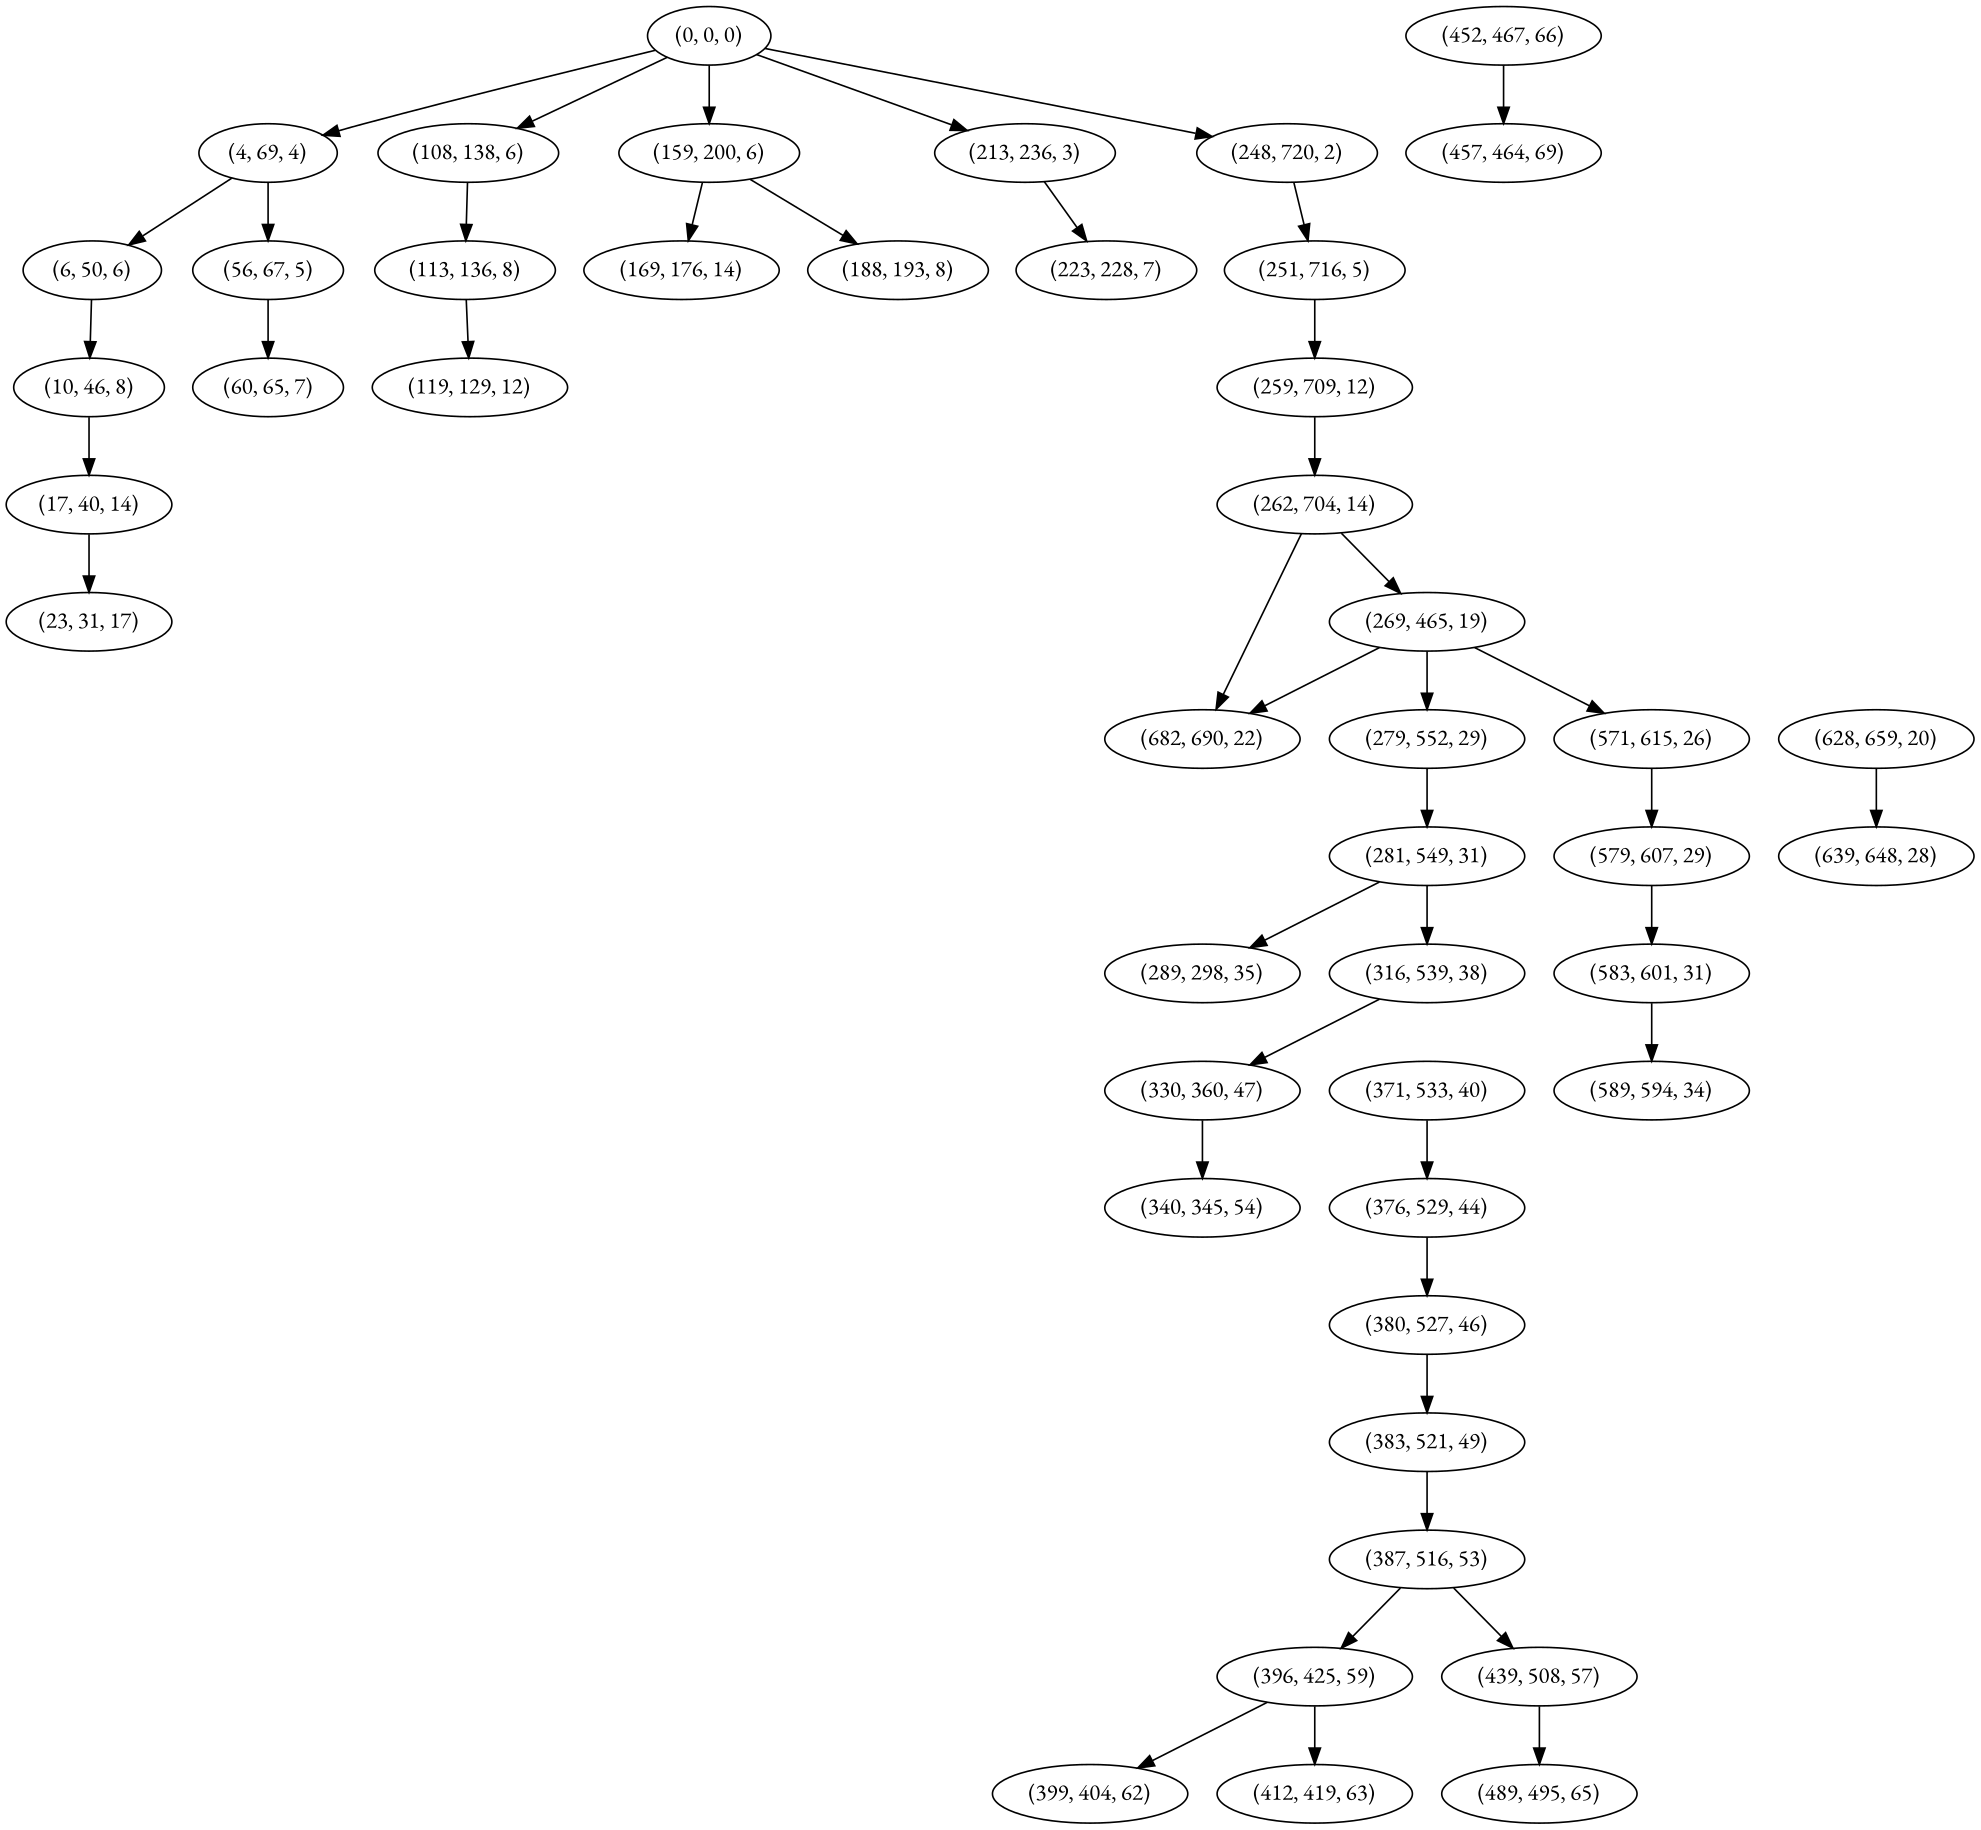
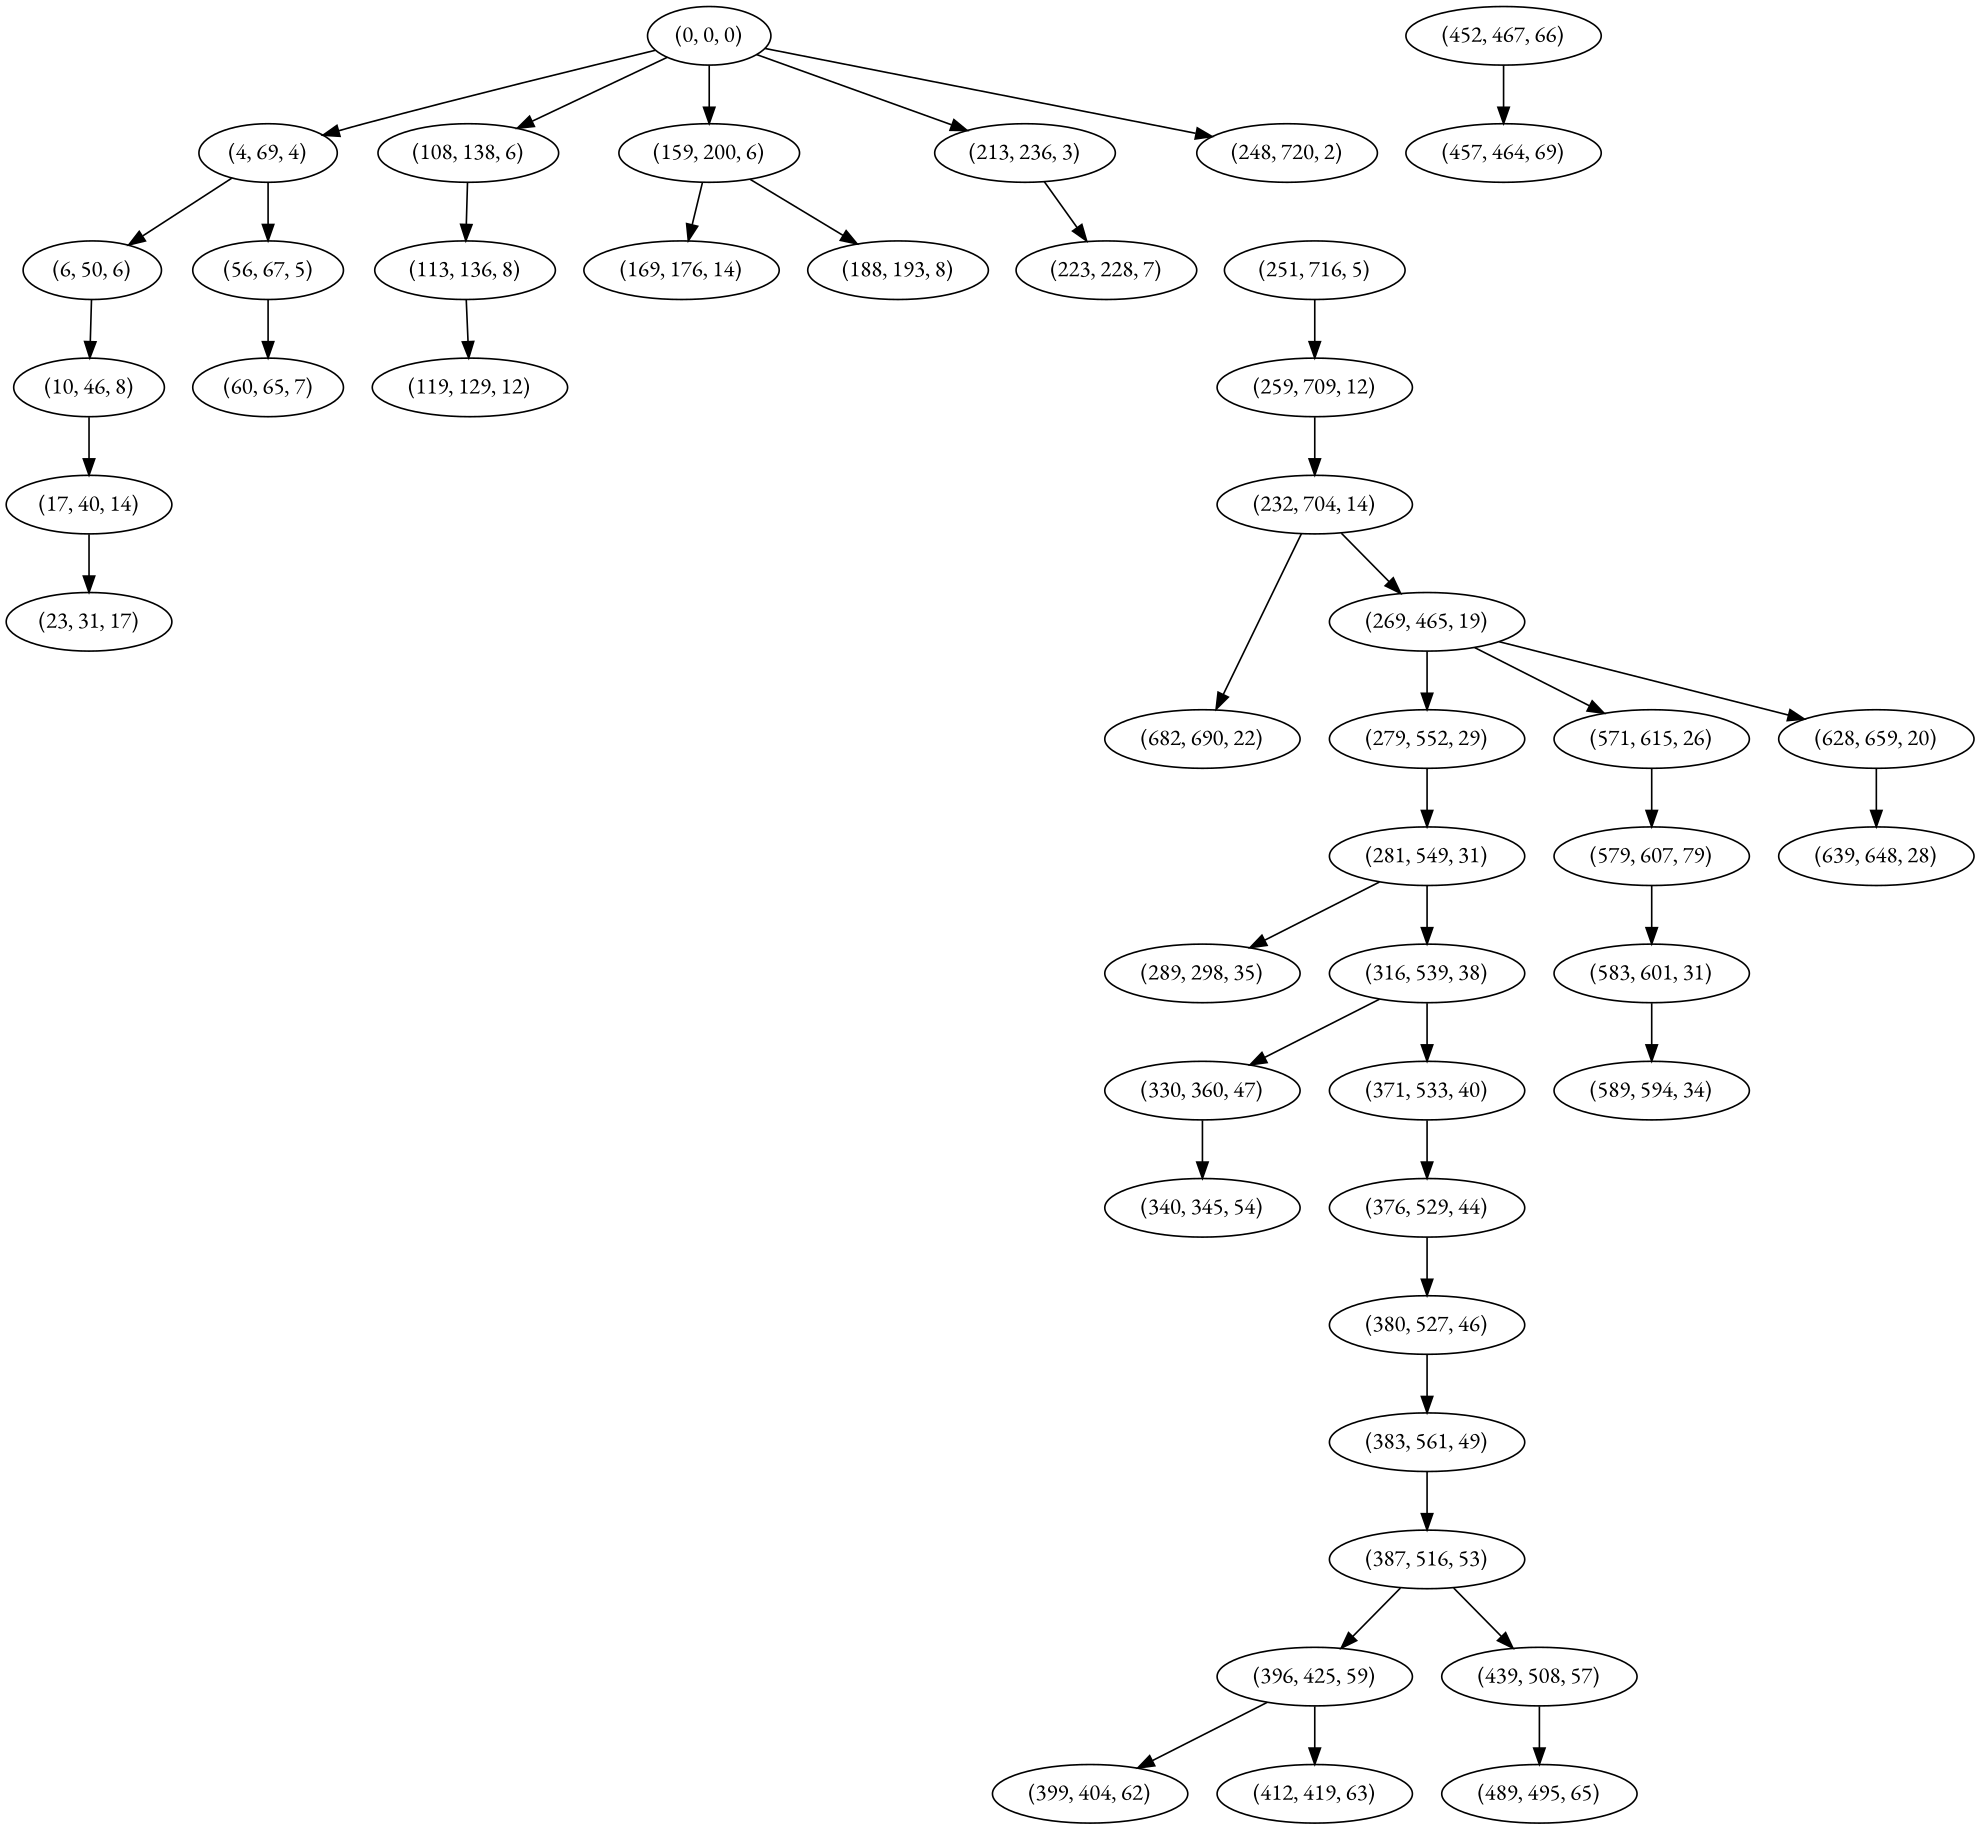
edge "(248, 720, 2)" -> "(251, 716, 5)": removed
node "(262, 704, 14)": label "(262, 704, 14)" -> "(232, 704, 14)"
edge "(269, 465, 19)" -> "(682, 690, 22)": now "(269, 465, 19)" -> "(628, 659, 20)"
node "(579, 607, 29)": label "(579, 607, 29)" -> "(579, 607, 79)"
edge "(316, 539, 38)" -> "(371, 533, 40)": added
node "(383, 521, 49)": label "(383, 521, 49)" -> "(383, 561, 49)"
